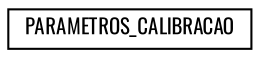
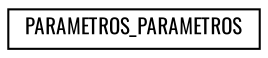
node "PARAMETROS_CALIBRACAO": label "PARAMETROS_CALIBRACAO" -> "PARAMETROS_PARAMETROS"
